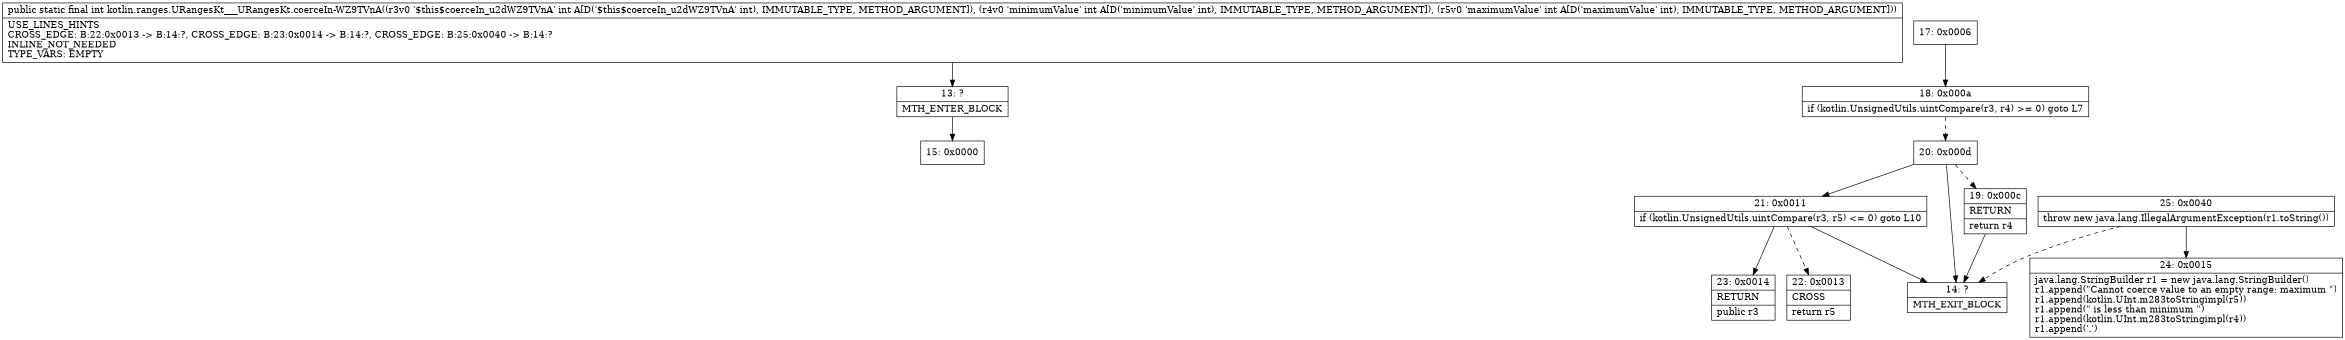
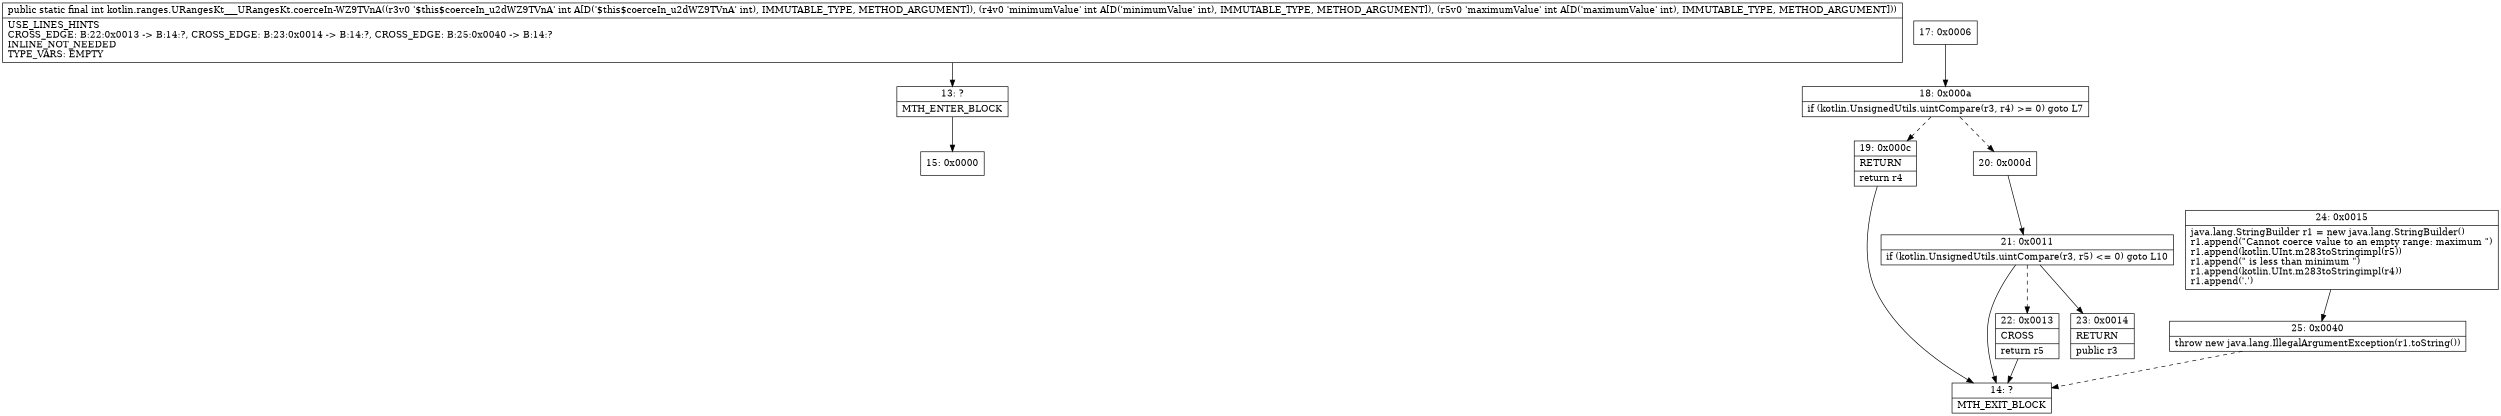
edge "20: 0x000d" -> "19: 0x000c": now "18: 0x000a" -> "19: 0x000c"
edge "20: 0x000d" -> "14: ?": now "22: 0x0013" -> "14: ?"
edge "25: 0x0040" -> "24: 0x0015": reversed
